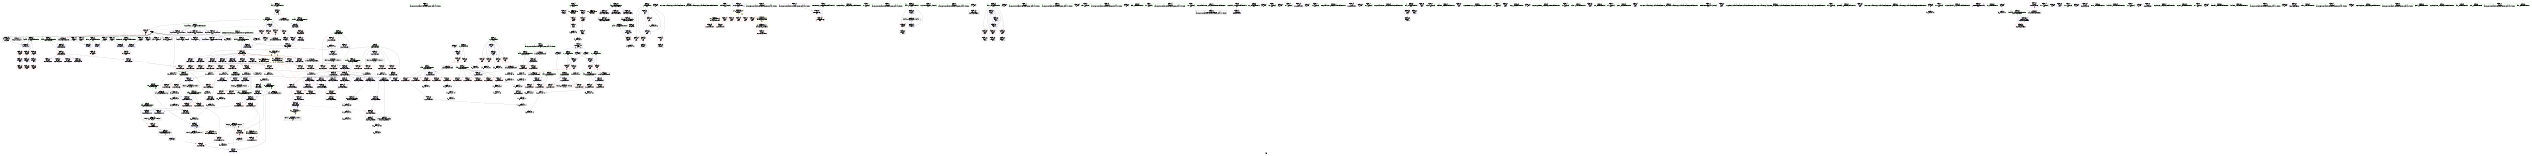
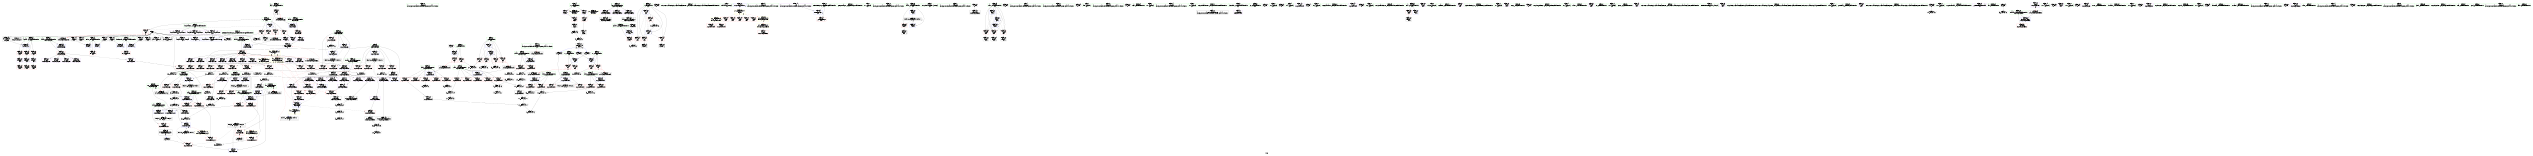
node "NodeID: 134": text "_ZN6solver5get" -> "_ZN6solver5solveEv"
